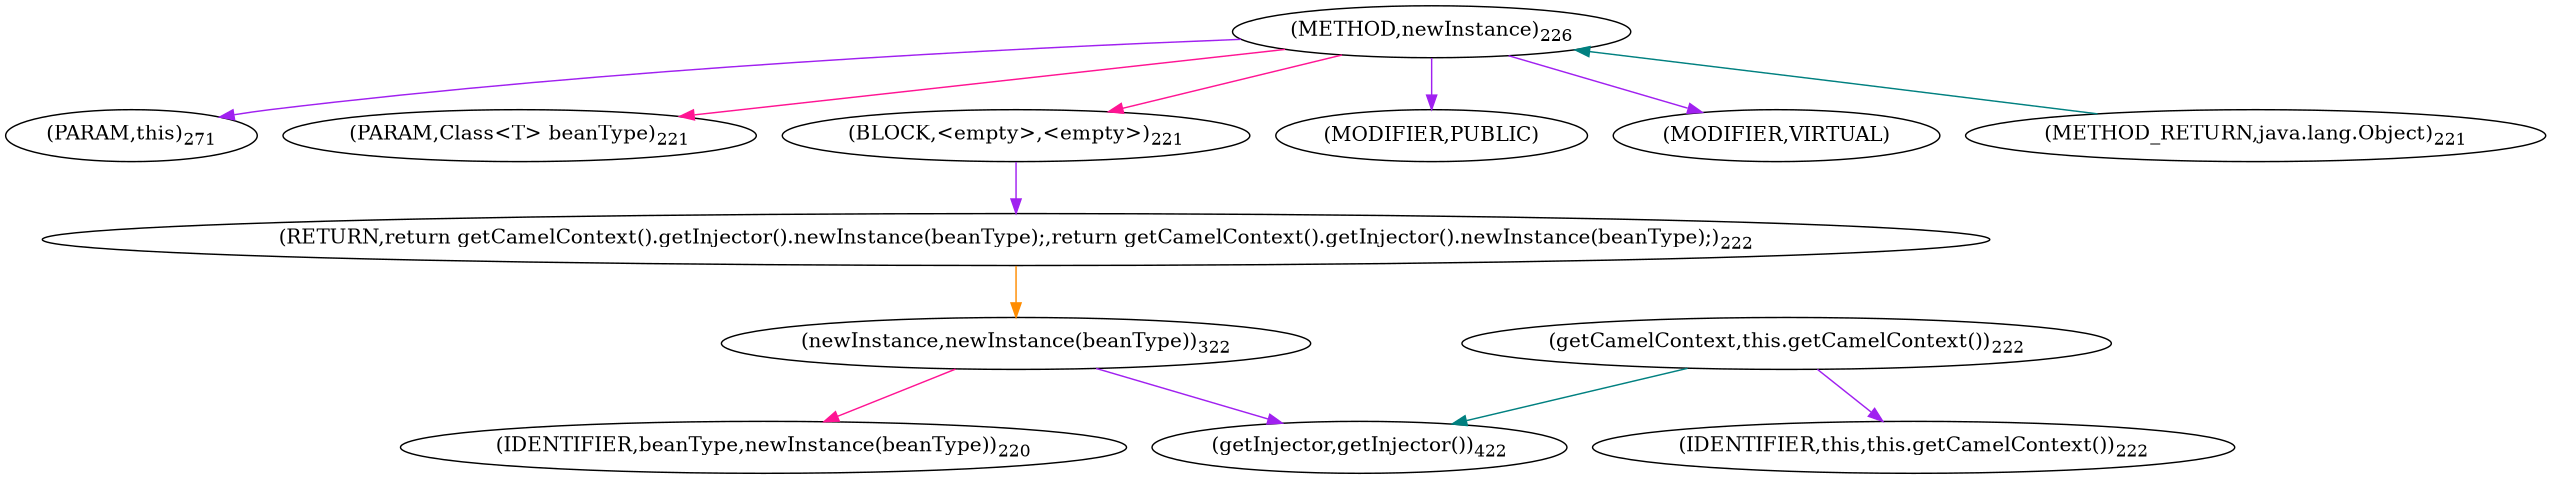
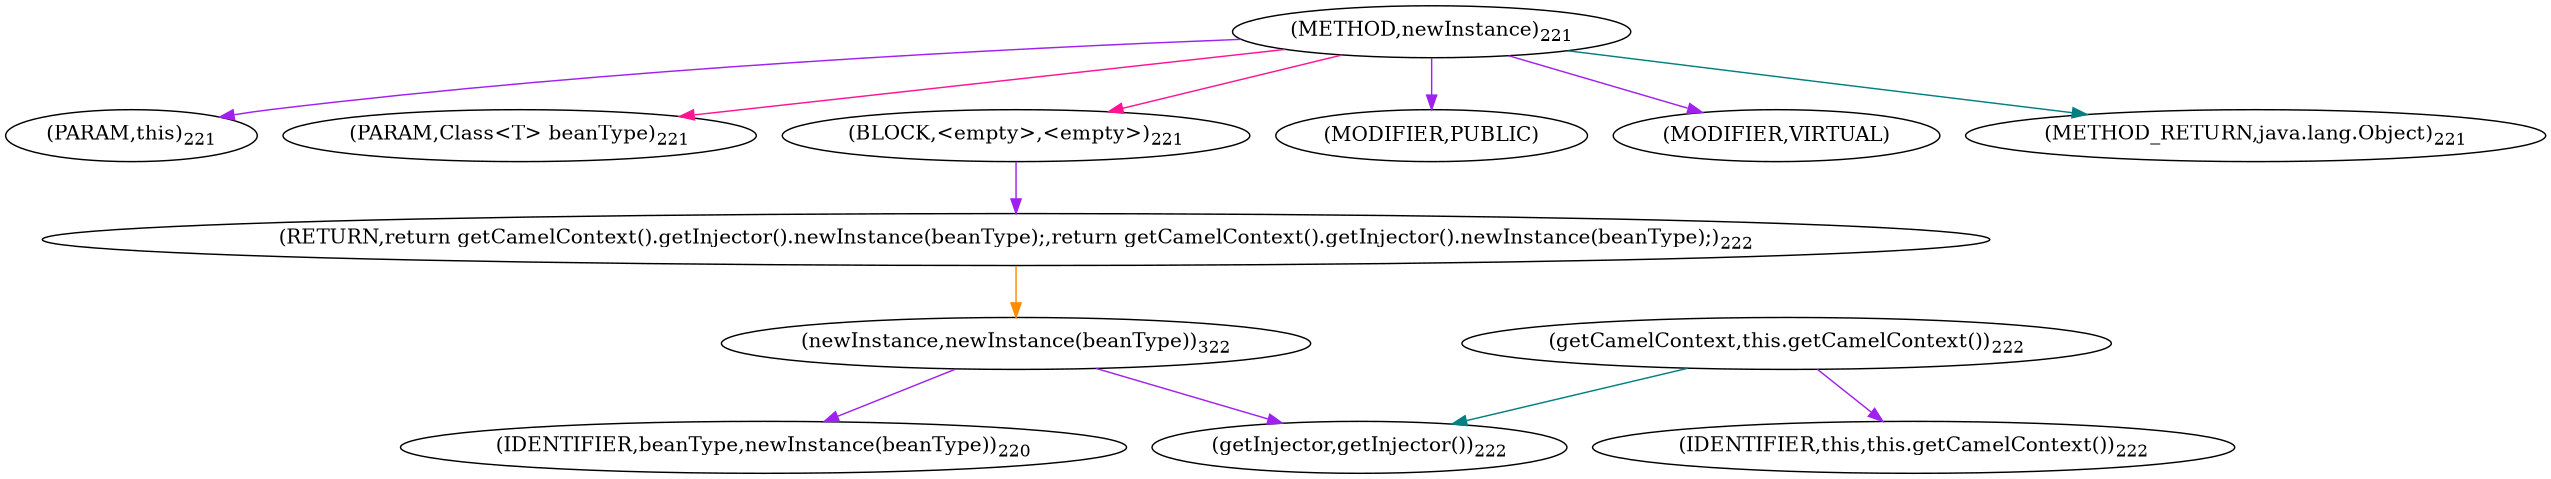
node "(METHOD,newInstance)": text "226" -> "221"
edge "(METHOD_RETURN,java.lang.Object)" -> "(METHOD,newInstance)": reversed
node "(PARAM,this)": text "271" -> "221"
edge "(newInstance,newInstance(beanType))" -> "(IDENTIFIER,beanType,newInstance(beanType))": color deeppink -> purple
node "(getInjector,getInjector())": text "422" -> "222"
